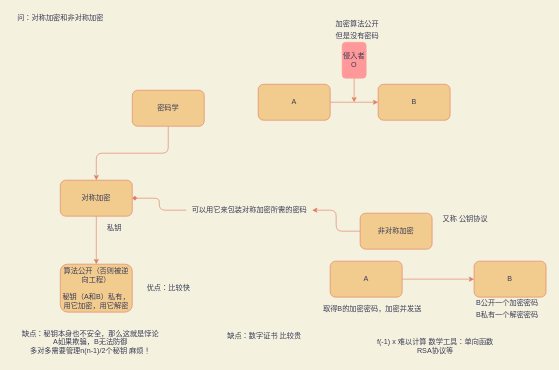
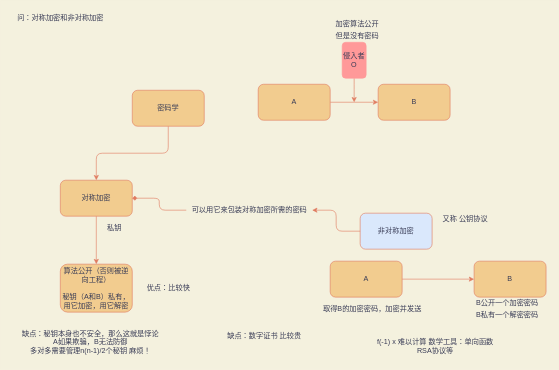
node "非对称加密": fillcolor #f2cc8f -> #dae8fc
